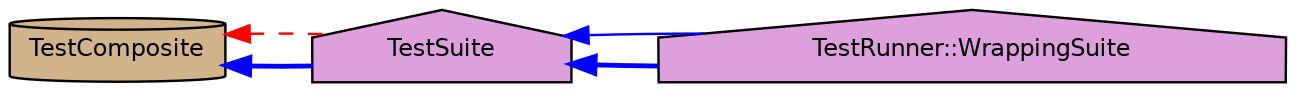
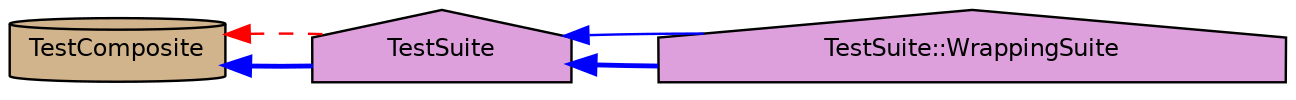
node "TestRunner::WrappingSuite": label "TestRunner::WrappingSuite" -> "TestSuite::WrappingSuite"
